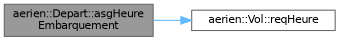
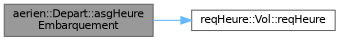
node "aerien::Vol::reqHeure": label "aerien::Vol::reqHeure" -> "reqHeure::Vol::reqHeure"
